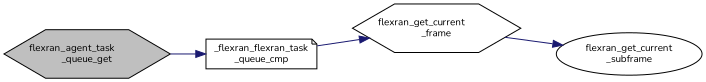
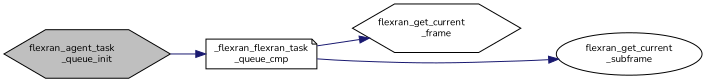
edge "flexran_get_current _frame" -> "flexran_get_current _subframe": now "_flexran_flexran_task _queue_cmp" -> "flexran_get_current _subframe"
node "flexran_agent_task _queue_get": label "flexran_agent_task _queue_get" -> "flexran_agent_task _queue_init"
